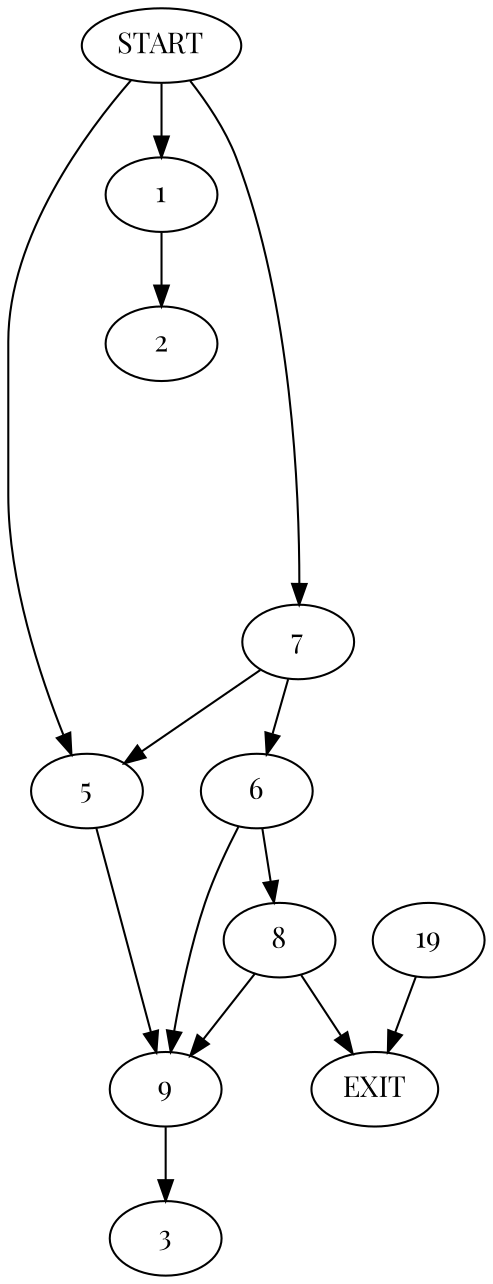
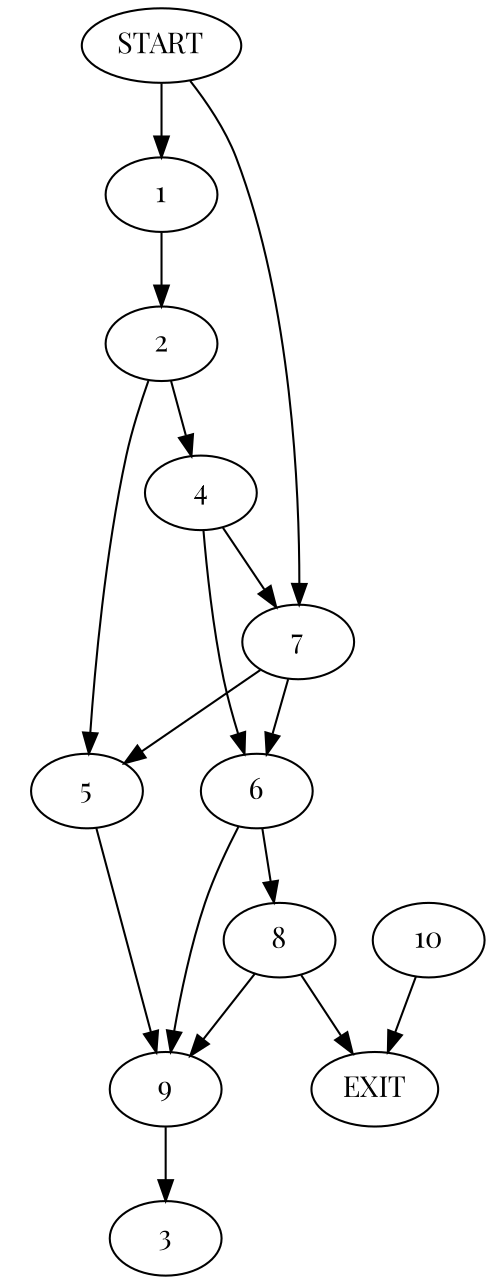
edge "START" -> "5": now "2" -> "5"
node "4": added
node "19": label "19" -> "10"
